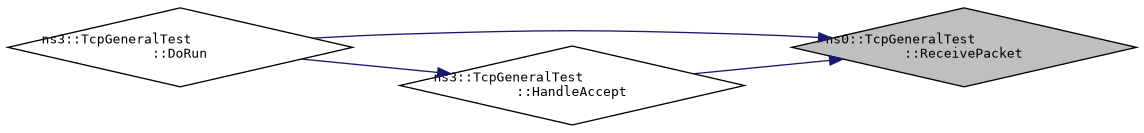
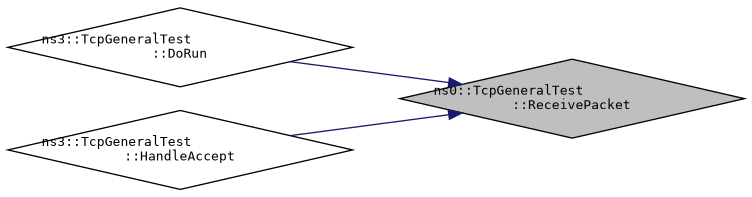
edge "ns3::TcpGeneralTest ::DoRun" -> "ns3::TcpGeneralTest ::HandleAccept": removed
